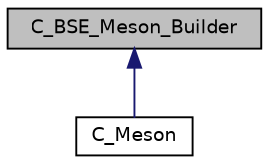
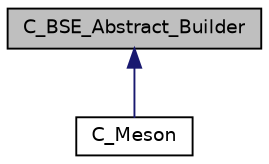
node "C_BSE_Meson_Builder": label "C_BSE_Meson_Builder" -> "C_BSE_Abstract_Builder"
